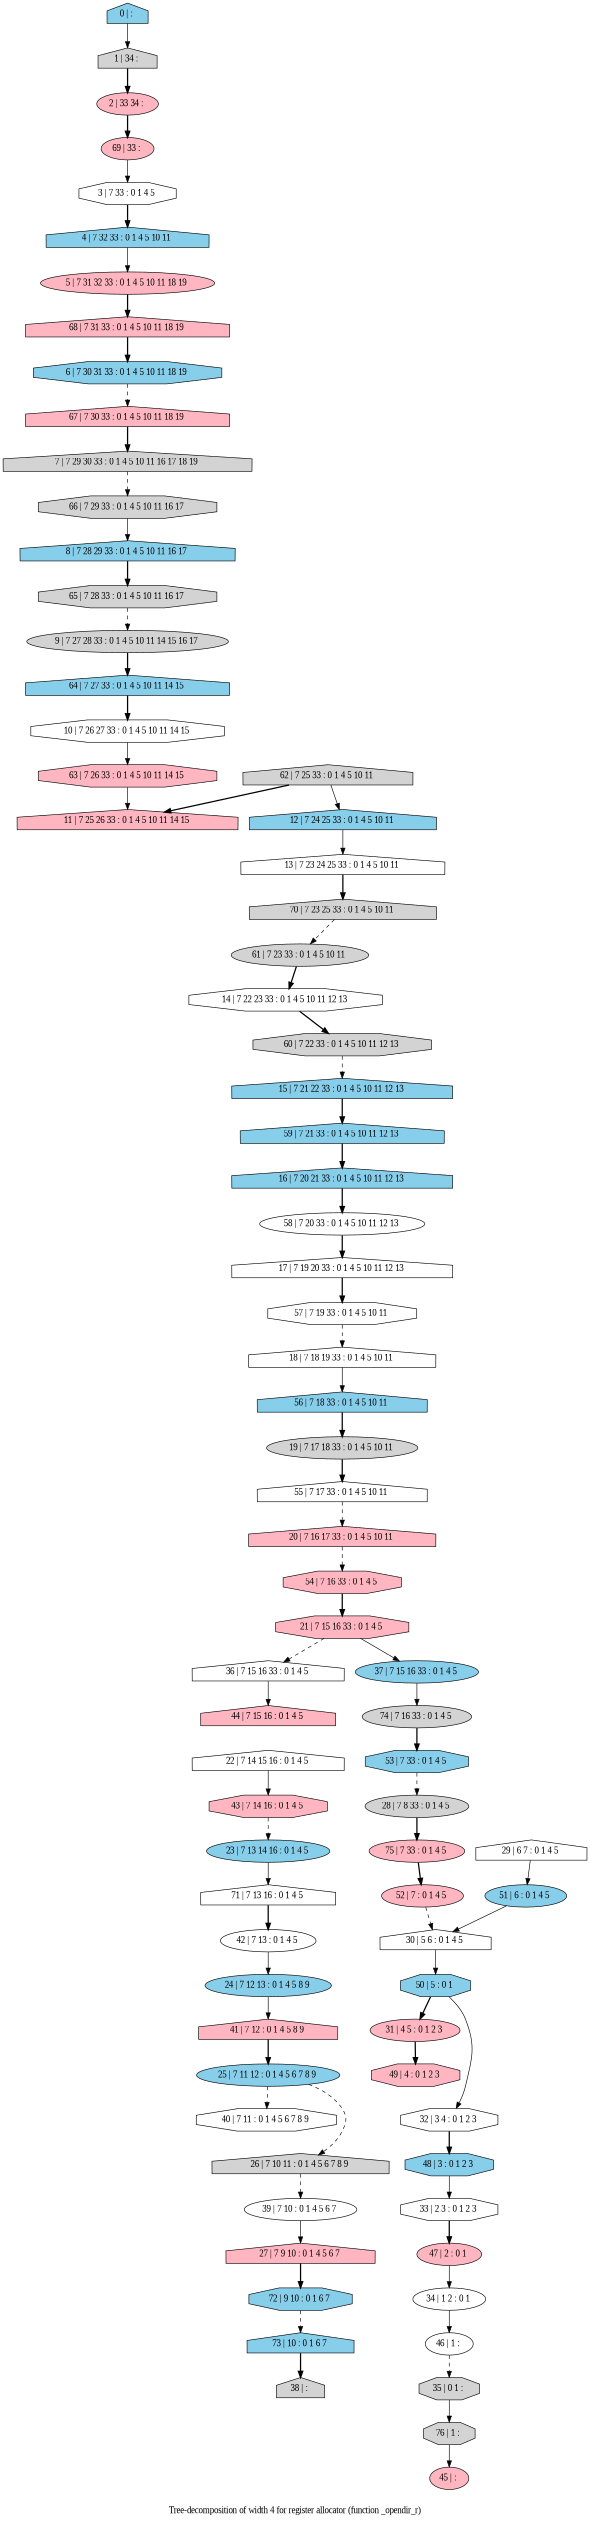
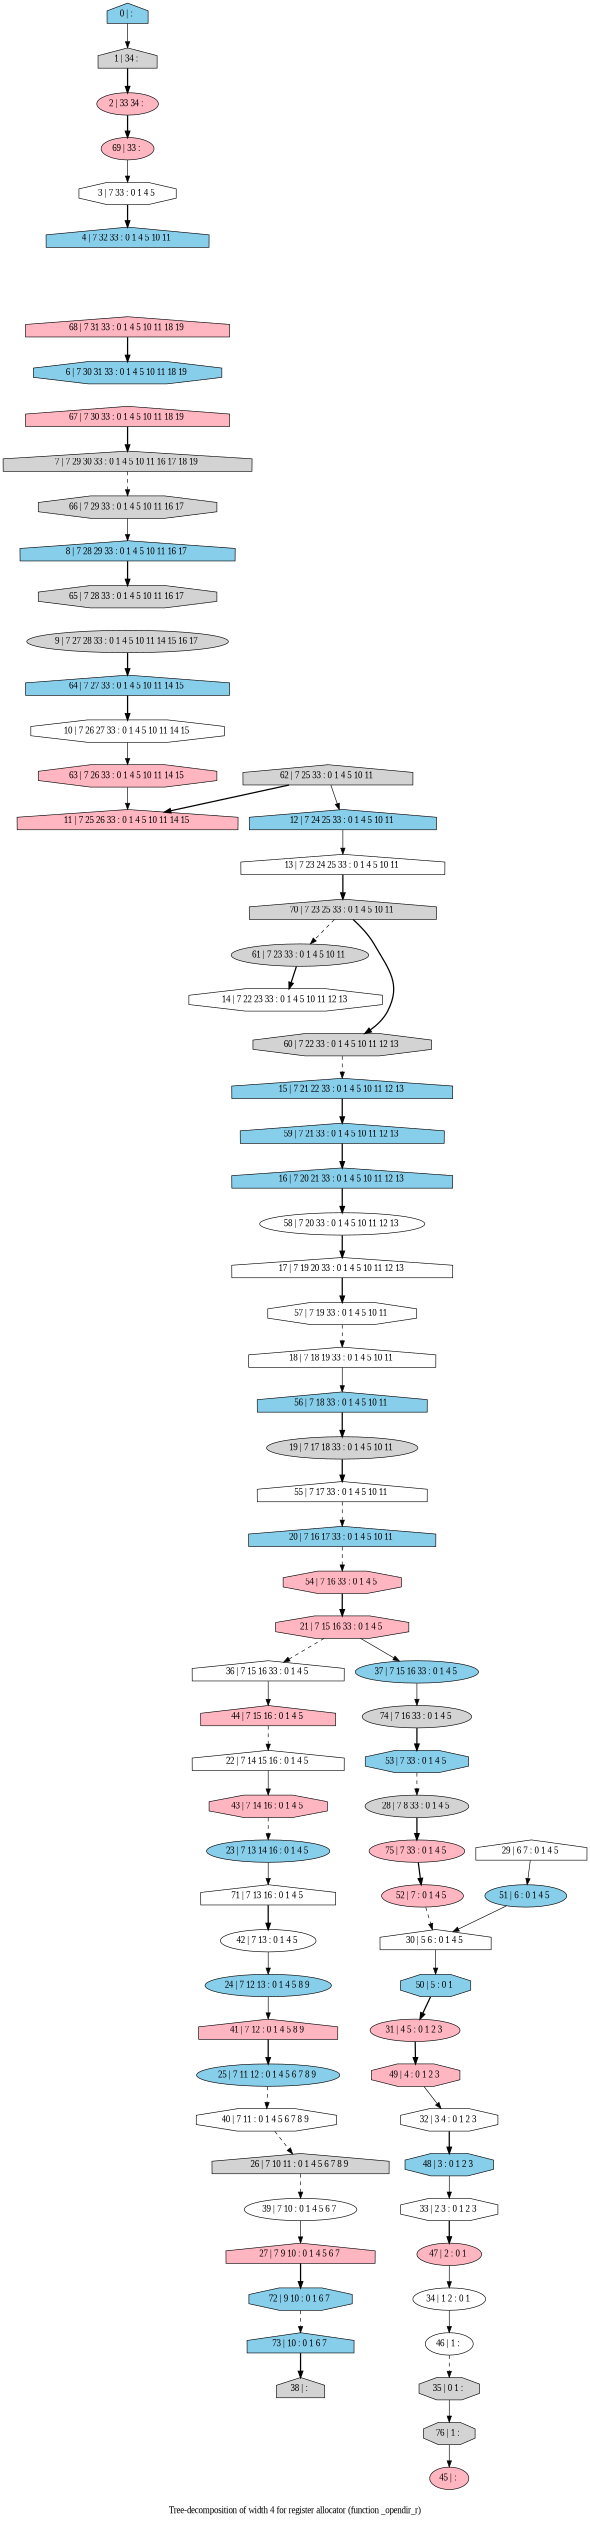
node "5 | 7 31 32 33 : 0 1 4 5 10 11 18 19": removed
edge "6 | 7 30 31 33 : 0 1 4 5 10 11 18 19" -> "67 | 7 30 33 : 0 1 4 5 10 11 18 19": removed
edge "65 | 7 28 33 : 0 1 4 5 10 11 16 17" -> "9 | 7 27 28 33 : 0 1 4 5 10 11 14 15 16 17": removed
edge "14 | 7 22 23 33 : 0 1 4 5 10 11 12 13" -> "60 | 7 22 33 : 0 1 4 5 10 11 12 13": now "70 | 7 23 25 33 : 0 1 4 5 10 11" -> "60 | 7 22 33 : 0 1 4 5 10 11 12 13"
node "20 | 7 16 17 33 : 0 1 4 5 10 11": fillcolor lightpink -> skyblue
edge "44 | 7 15 16 : 0 1 4 5" -> "22 | 7 14 15 16 : 0 1 4 5": added
edge "50 | 5 : 0 1" -> "32 | 3 4 : 0 1 2 3": now "49 | 4 : 0 1 2 3" -> "32 | 3 4 : 0 1 2 3"
edge "25 | 7 11 12 : 0 1 4 5 6 7 8 9" -> "26 | 7 10 11 : 0 1 4 5 6 7 8 9": now "40 | 7 11 : 0 1 4 5 6 7 8 9" -> "26 | 7 10 11 : 0 1 4 5 6 7 8 9"
